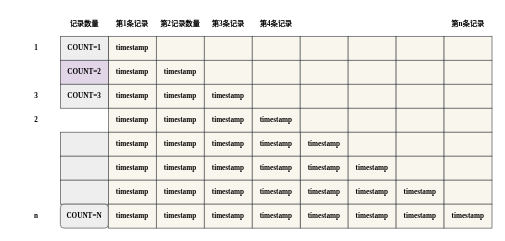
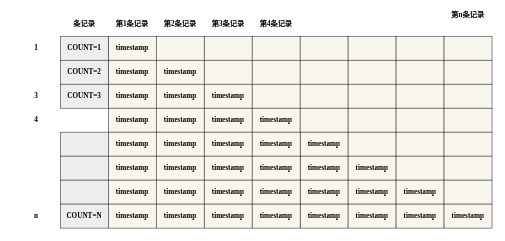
node "记录数量": label "记录数量" -> "条记录"
node "第2记录数量": label "第2记录数量" -> "第2条记录"
node "第n条记录": moved (468, 24) -> (468, 15)
node "COUNT=2": fillcolor #e1d5e7 -> #eeeeee
node "2": label "2" -> "4"
node "COUNT=N": shape rounded rectangle -> rectangle
